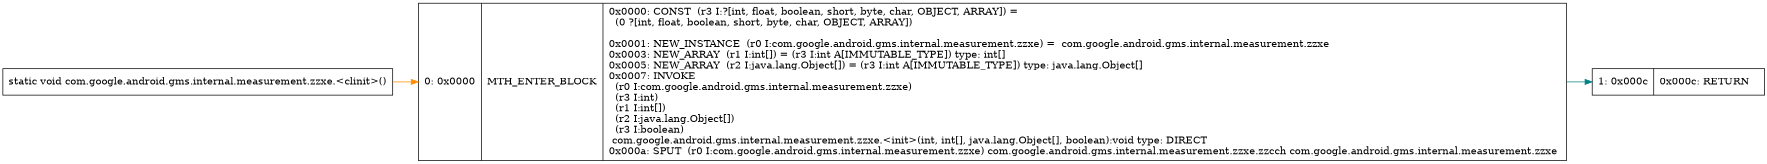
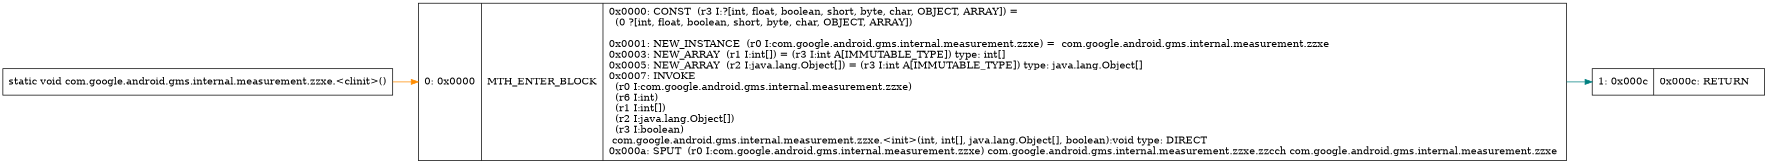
node "0: 0x0000": text "(r3 I:int)" -> "(r6 I:int)"
